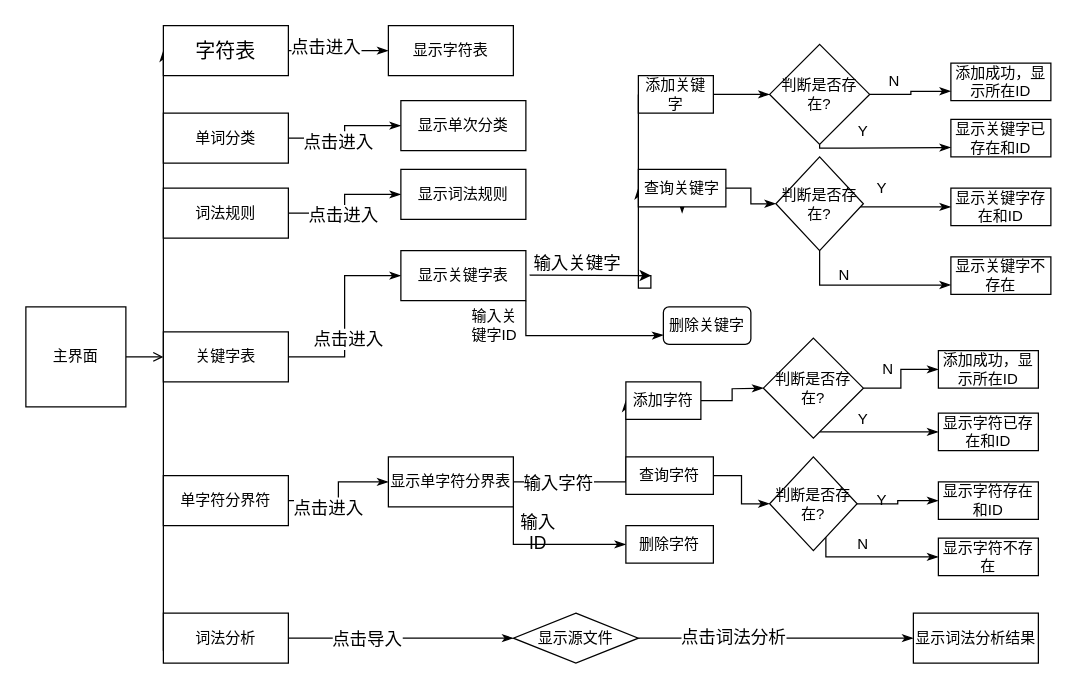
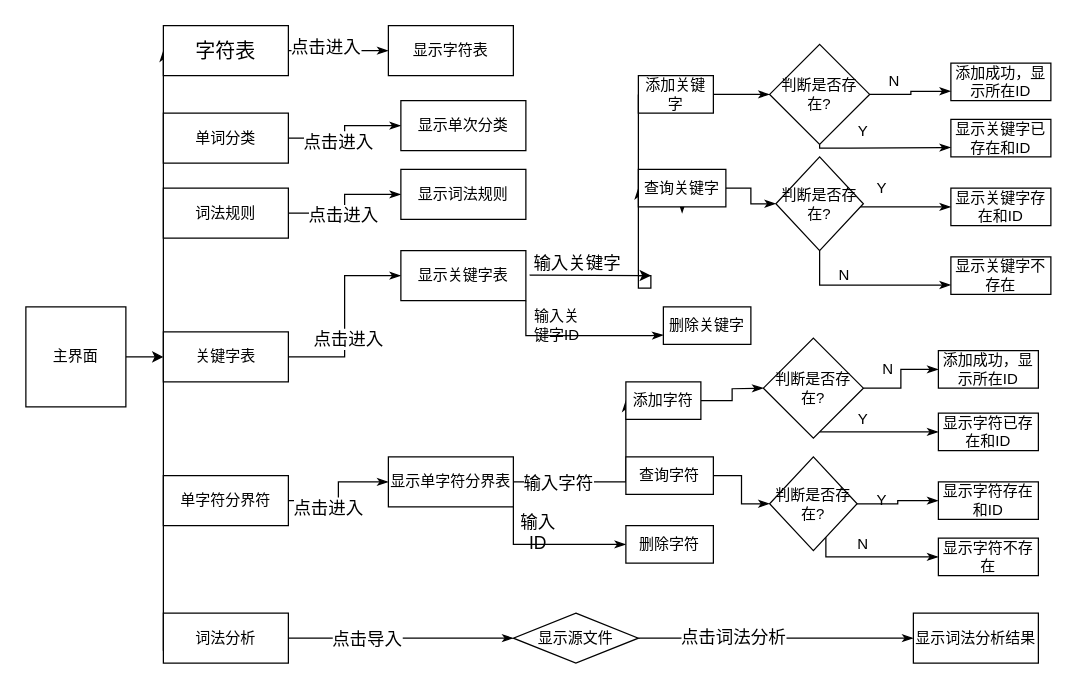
node "输入关键字ID": moved (494, 326) -> (557, 326)
node "删除关键字": shape rounded rectangle -> rectangle
edge "主界面" -> "关键字表": arrowhead open -> classic
